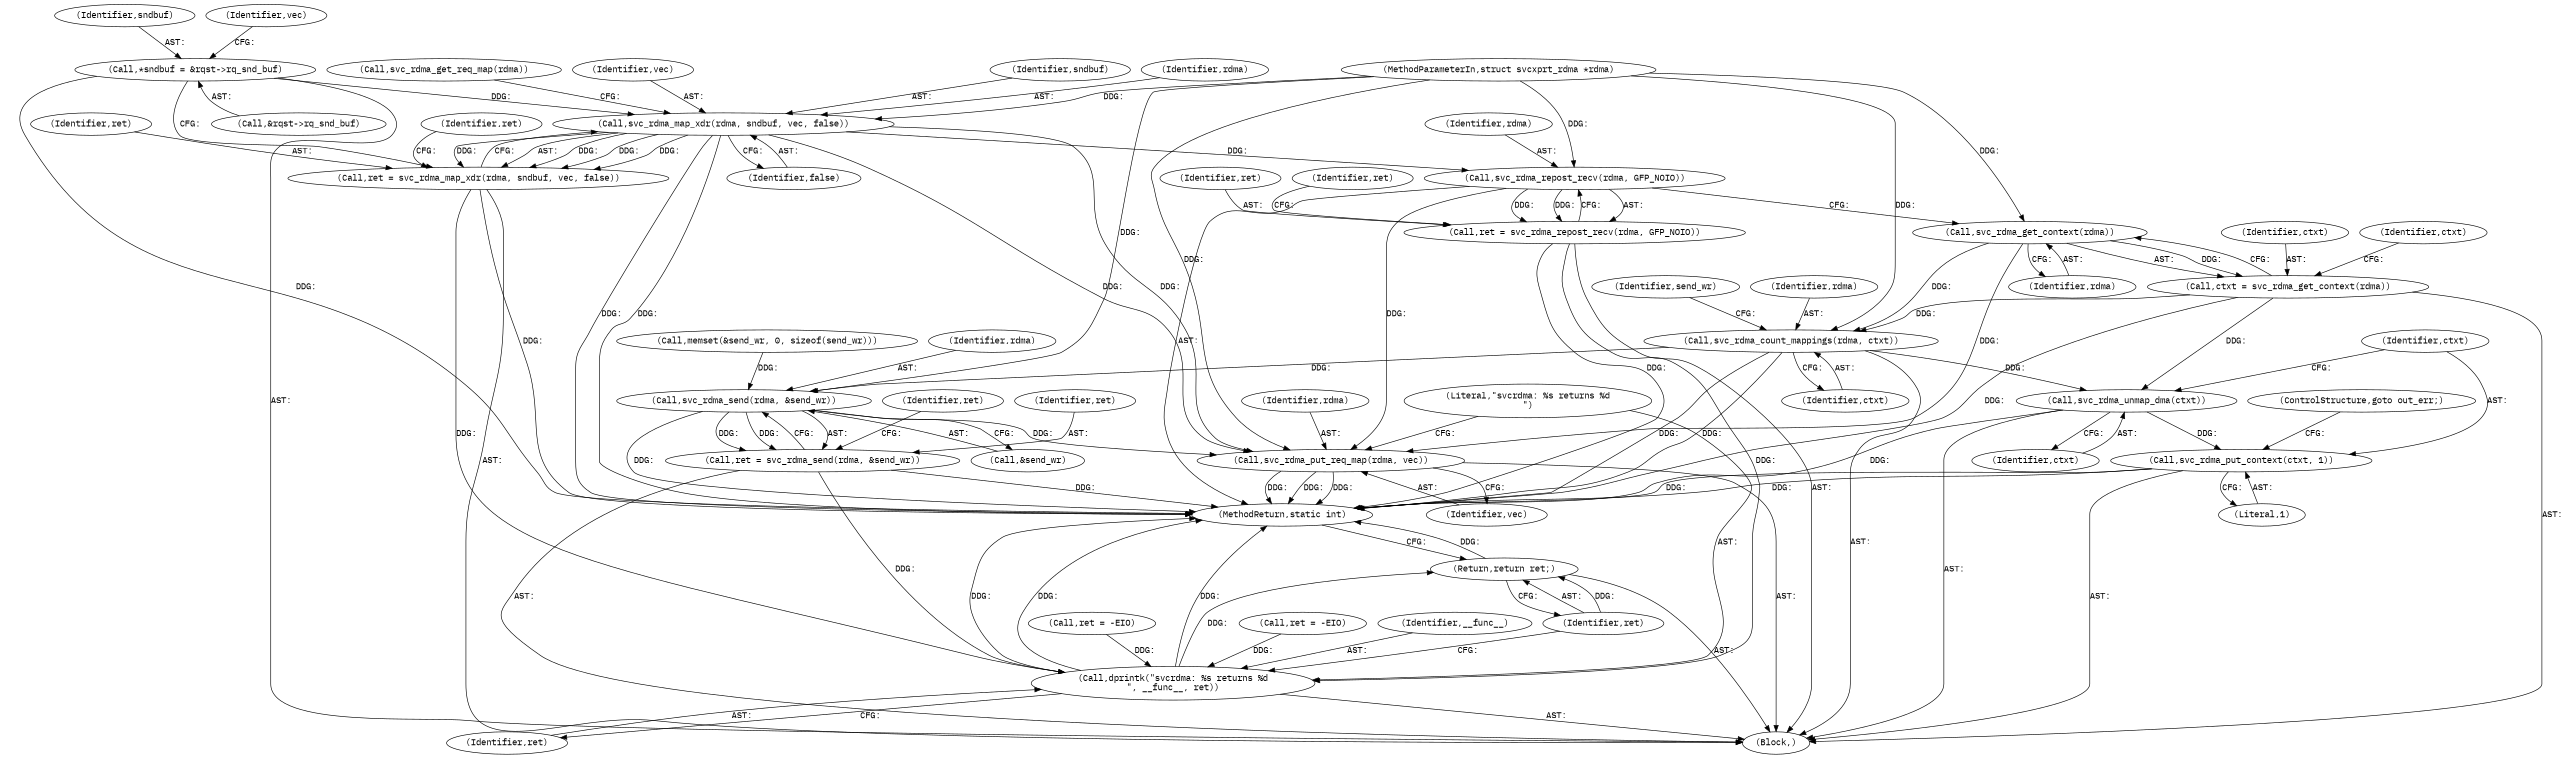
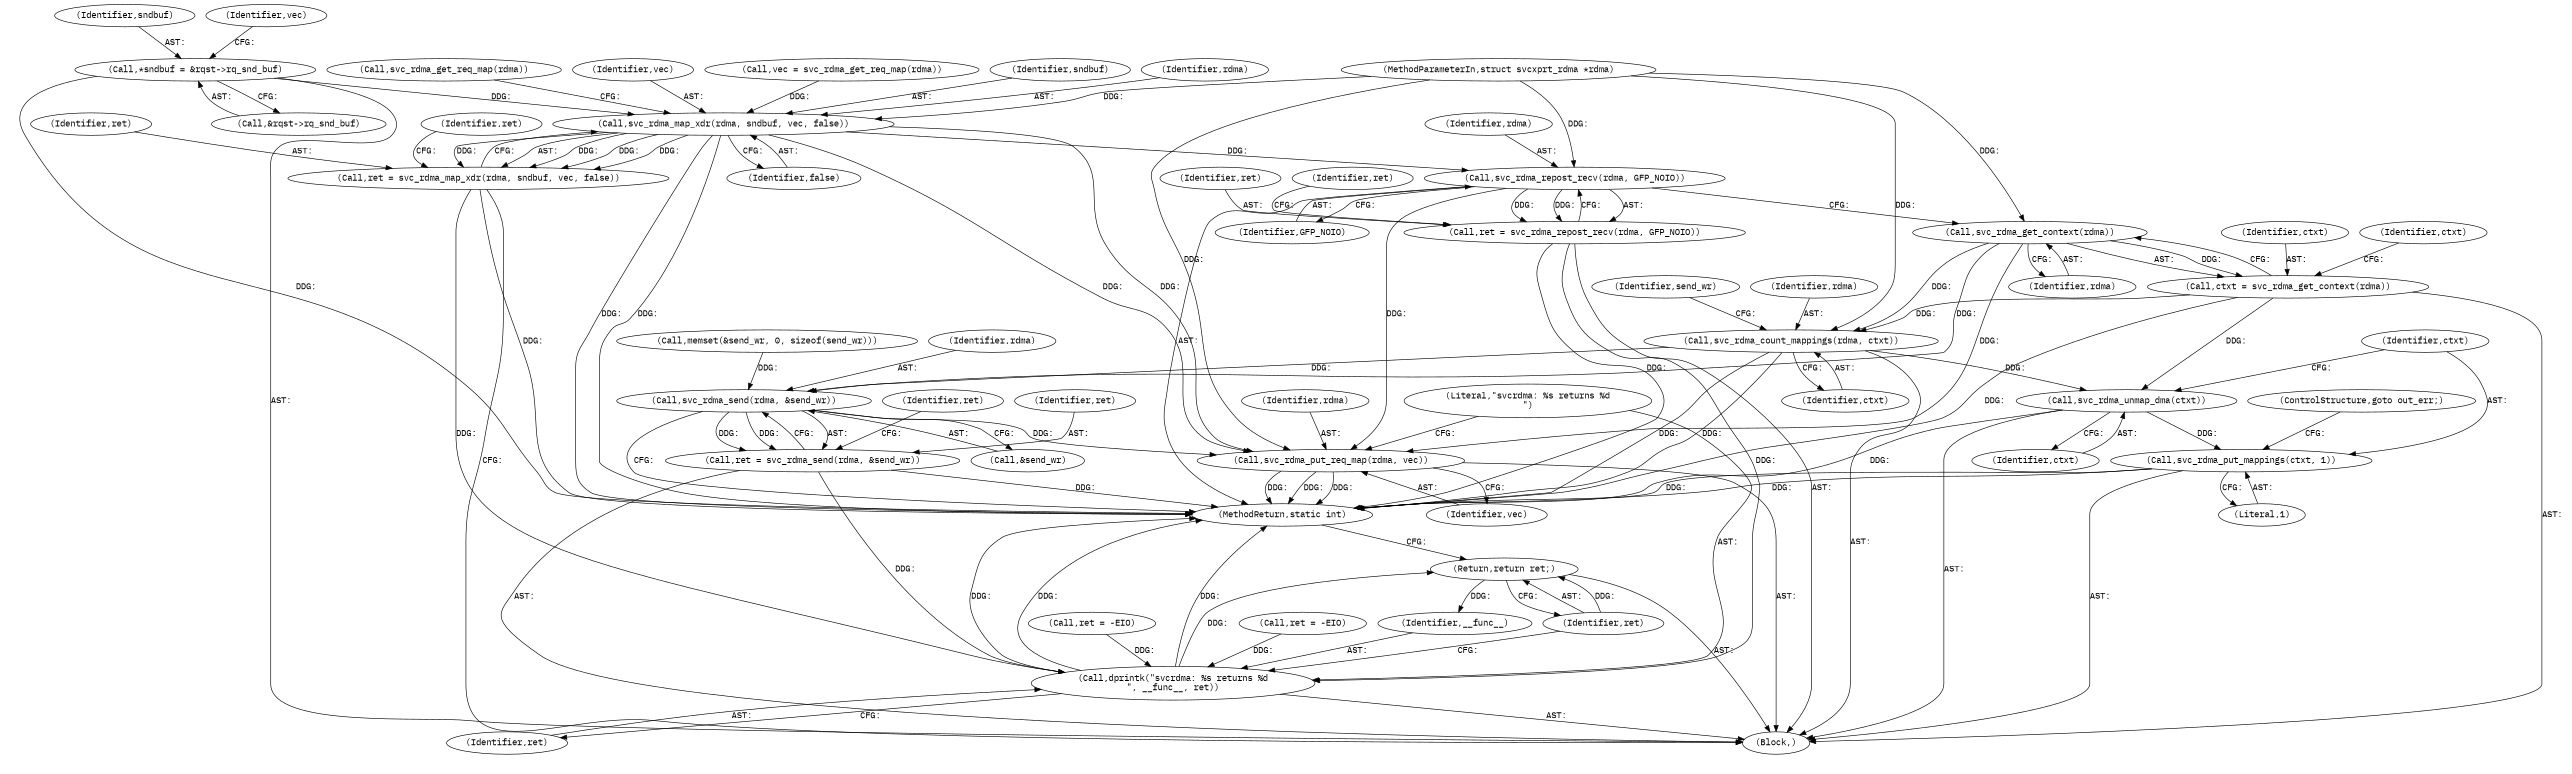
node "(Call,vec = svc_rdma_get_req_map(rdma))": added
edge "(Call,*sndbuf = &rqst->rq_snd_buf)" -> "(Call,ret = svc_rdma_map_xdr(rdma, sndbuf, vec, false))": now "(Call,*sndbuf = &rqst->rq_snd_buf)" -> "(Call,&rqst->rq_snd_buf)"
node "(Identifier,GFP_NOIO)": added
edge "(MethodParameterIn,struct svcxprt_rdma *rdma)" -> "(Call,svc_rdma_send(rdma, &send_wr))": now "(Call,svc_rdma_get_context(rdma))" -> "(Call,svc_rdma_send(rdma, &send_wr))"
edge "(Call,ret = svc_rdma_map_xdr(rdma, sndbuf, vec, false))" -> "(Block,)": label "AST: " -> "CFG: "
edge "(Call,svc_rdma_send(rdma, &send_wr))" -> "(MethodReturn,static int)": label "DDG: " -> "CFG: "
node "(Call,svc_rdma_put_context(ctxt, 1))": label "(Call,svc_rdma_put_context(ctxt, 1))" -> "(Call,svc_rdma_put_mappings(ctxt, 1))"
edge "(Return,return ret;)" -> "(MethodReturn,static int)": now "(Return,return ret;)" -> "(Identifier,__func__)"
